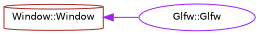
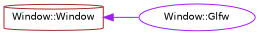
node "Glfw::Glfw": label "Glfw::Glfw" -> "Window::Glfw"
